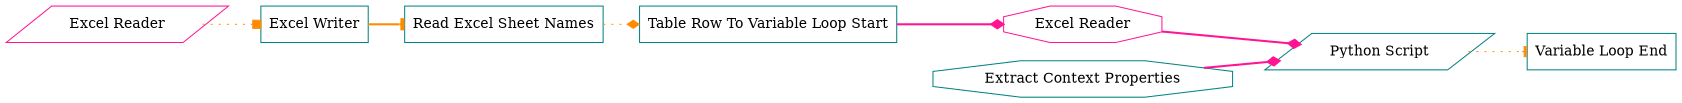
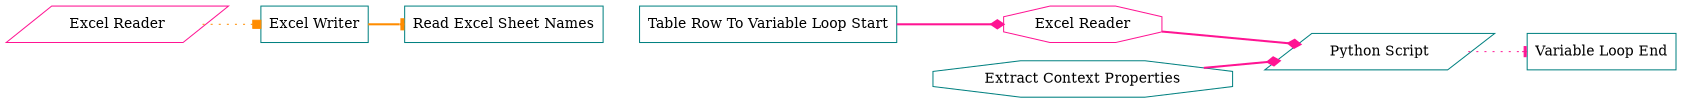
edge "Read Excel Sheet Names" -> "Table Row To Variable Loop Start": removed
edge "Python Script" -> "Variable Loop End": color darkorange -> deeppink
